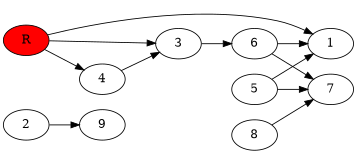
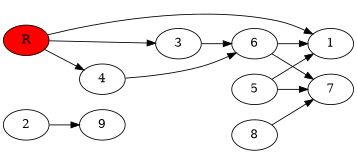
edge "4" -> "3": now "4" -> "6"
